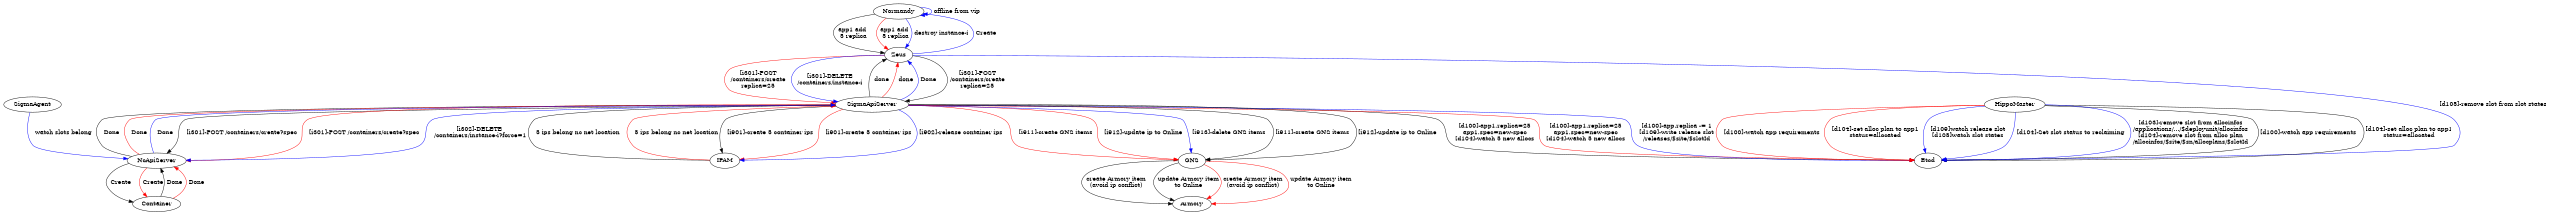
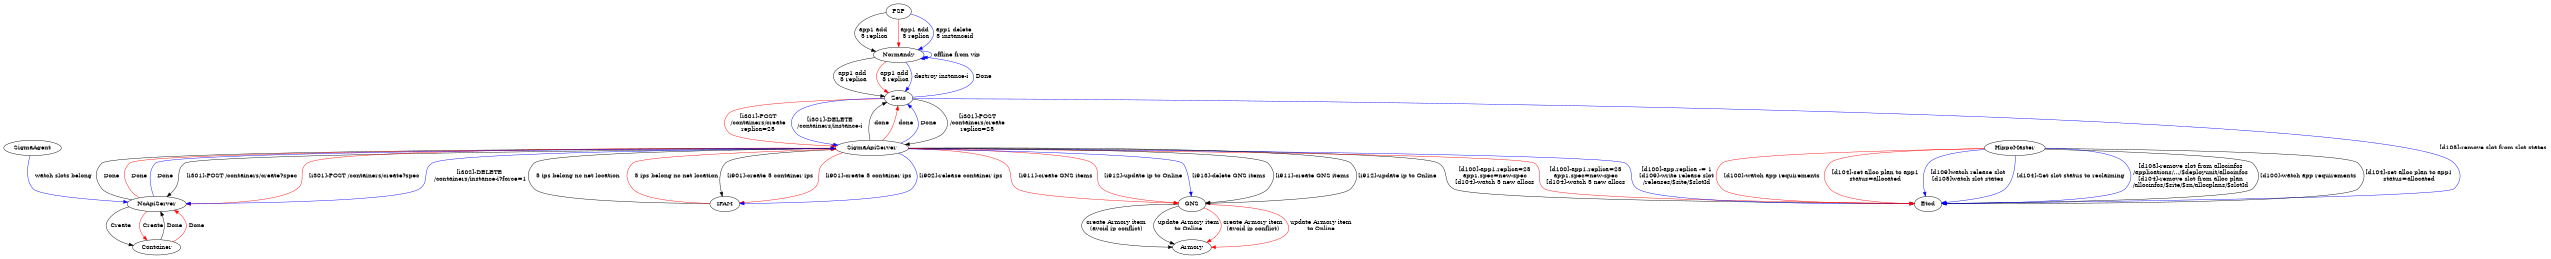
node "PSP": added
edge "Zeus" -> "Normandy": label " Create" -> " Done"
